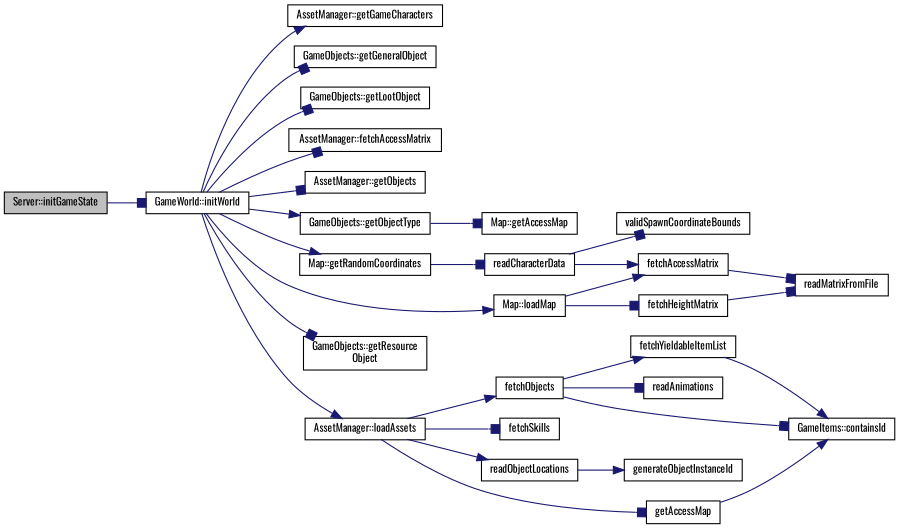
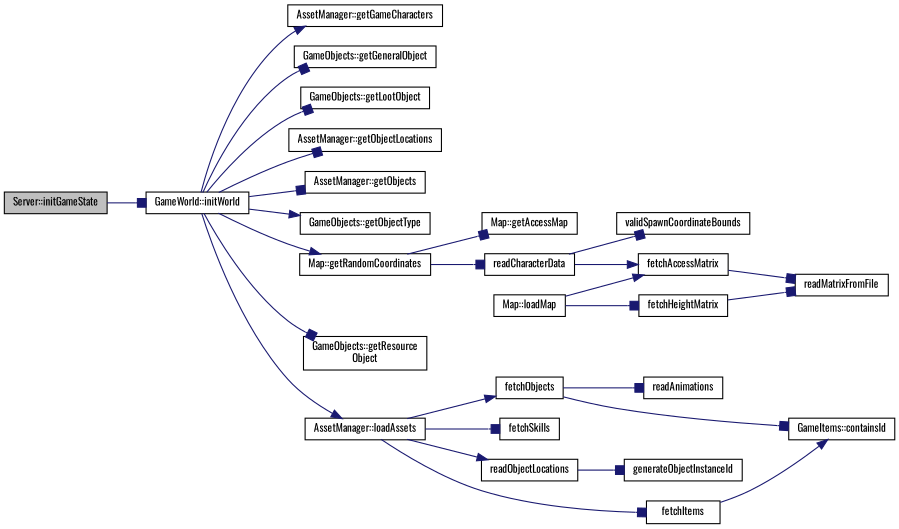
node "AssetManager::fetchAccessMatrix": label "AssetManager::fetchAccessMatrix" -> "AssetManager::getObjectLocations"
edge "GameObjects::getObjectType" -> "Map::getAccessMap": now "Map::getRandomCoordinates" -> "Map::getAccessMap"
edge "GameWorld::initWorld" -> "Map::loadMap": removed
node "fetchYieldableItemList": removed
edge "readObjectLocations" -> "generateObjectInstanceId": arrowhead normal -> box
node "getAccessMap": label "getAccessMap" -> "fetchItems"
